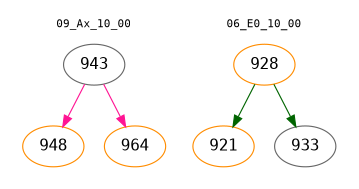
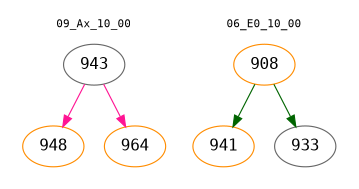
node "928": label "928" -> "908"
node "921": label "921" -> "941"
